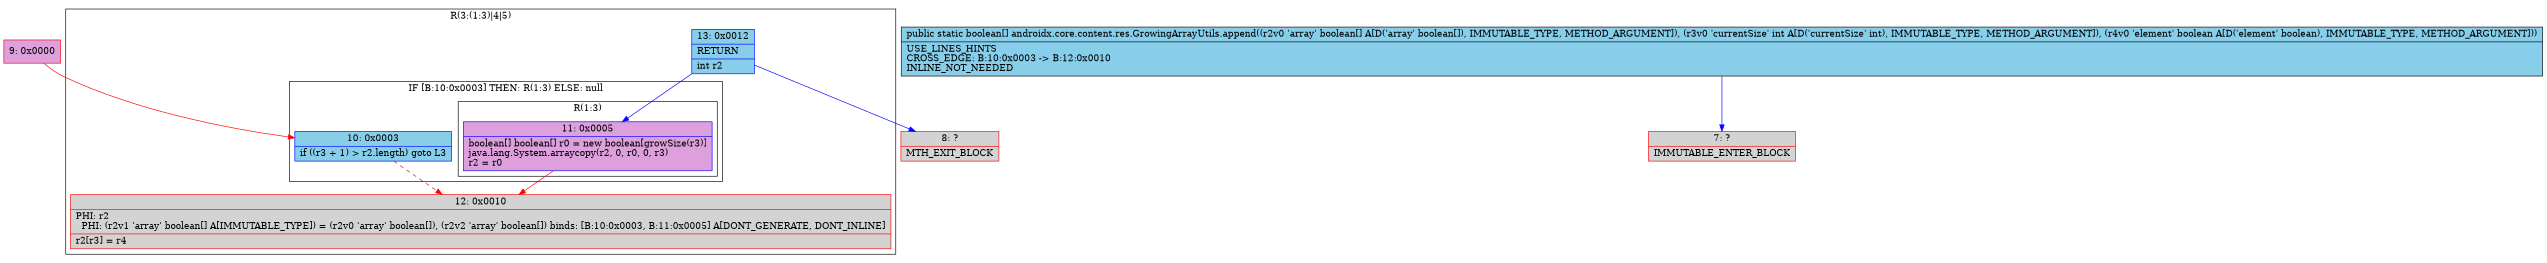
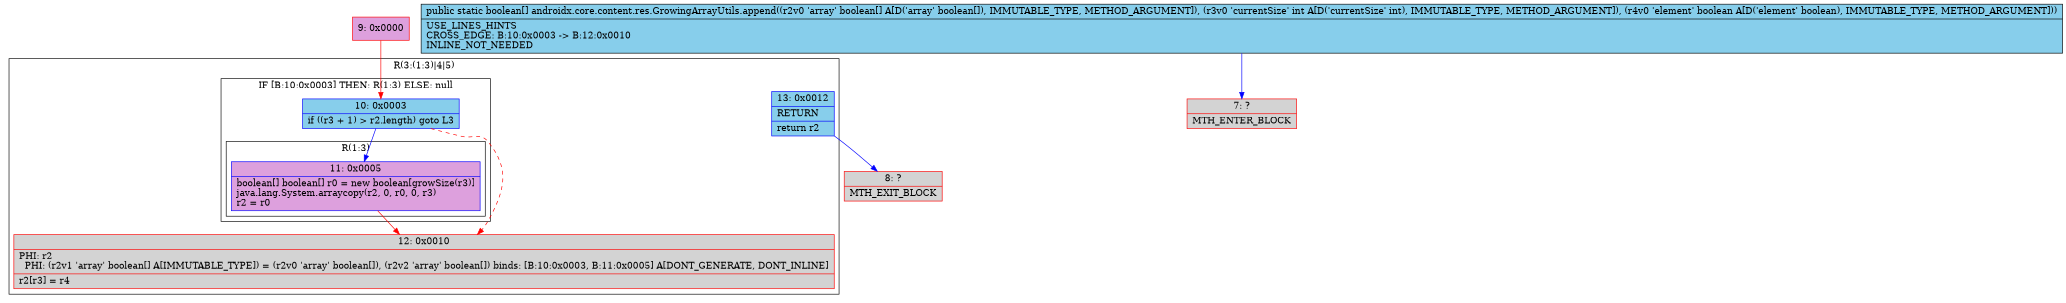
node "13: 0x0012": text "int r2" -> "return r2"
edge "13: 0x0012" -> "11: 0x0005": now "10: 0x0003" -> "11: 0x0005"
node "7: ?": text "IMMUTABLE_ENTER_BLOCK" -> "MTH_ENTER_BLOCK"
